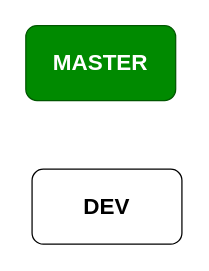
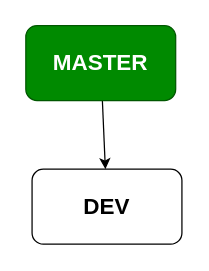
edge "MASTER" -> "DEV": added
